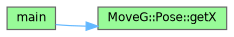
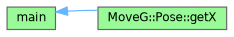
edge "main" -> "MoveG::Pose::getX": reversed
